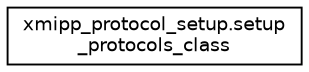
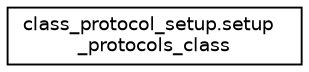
node "xmipp_protocol_setup.setup _protocols_class": label "xmipp_protocol_setup.setup _protocols_class" -> "class_protocol_setup.setup _protocols_class"
